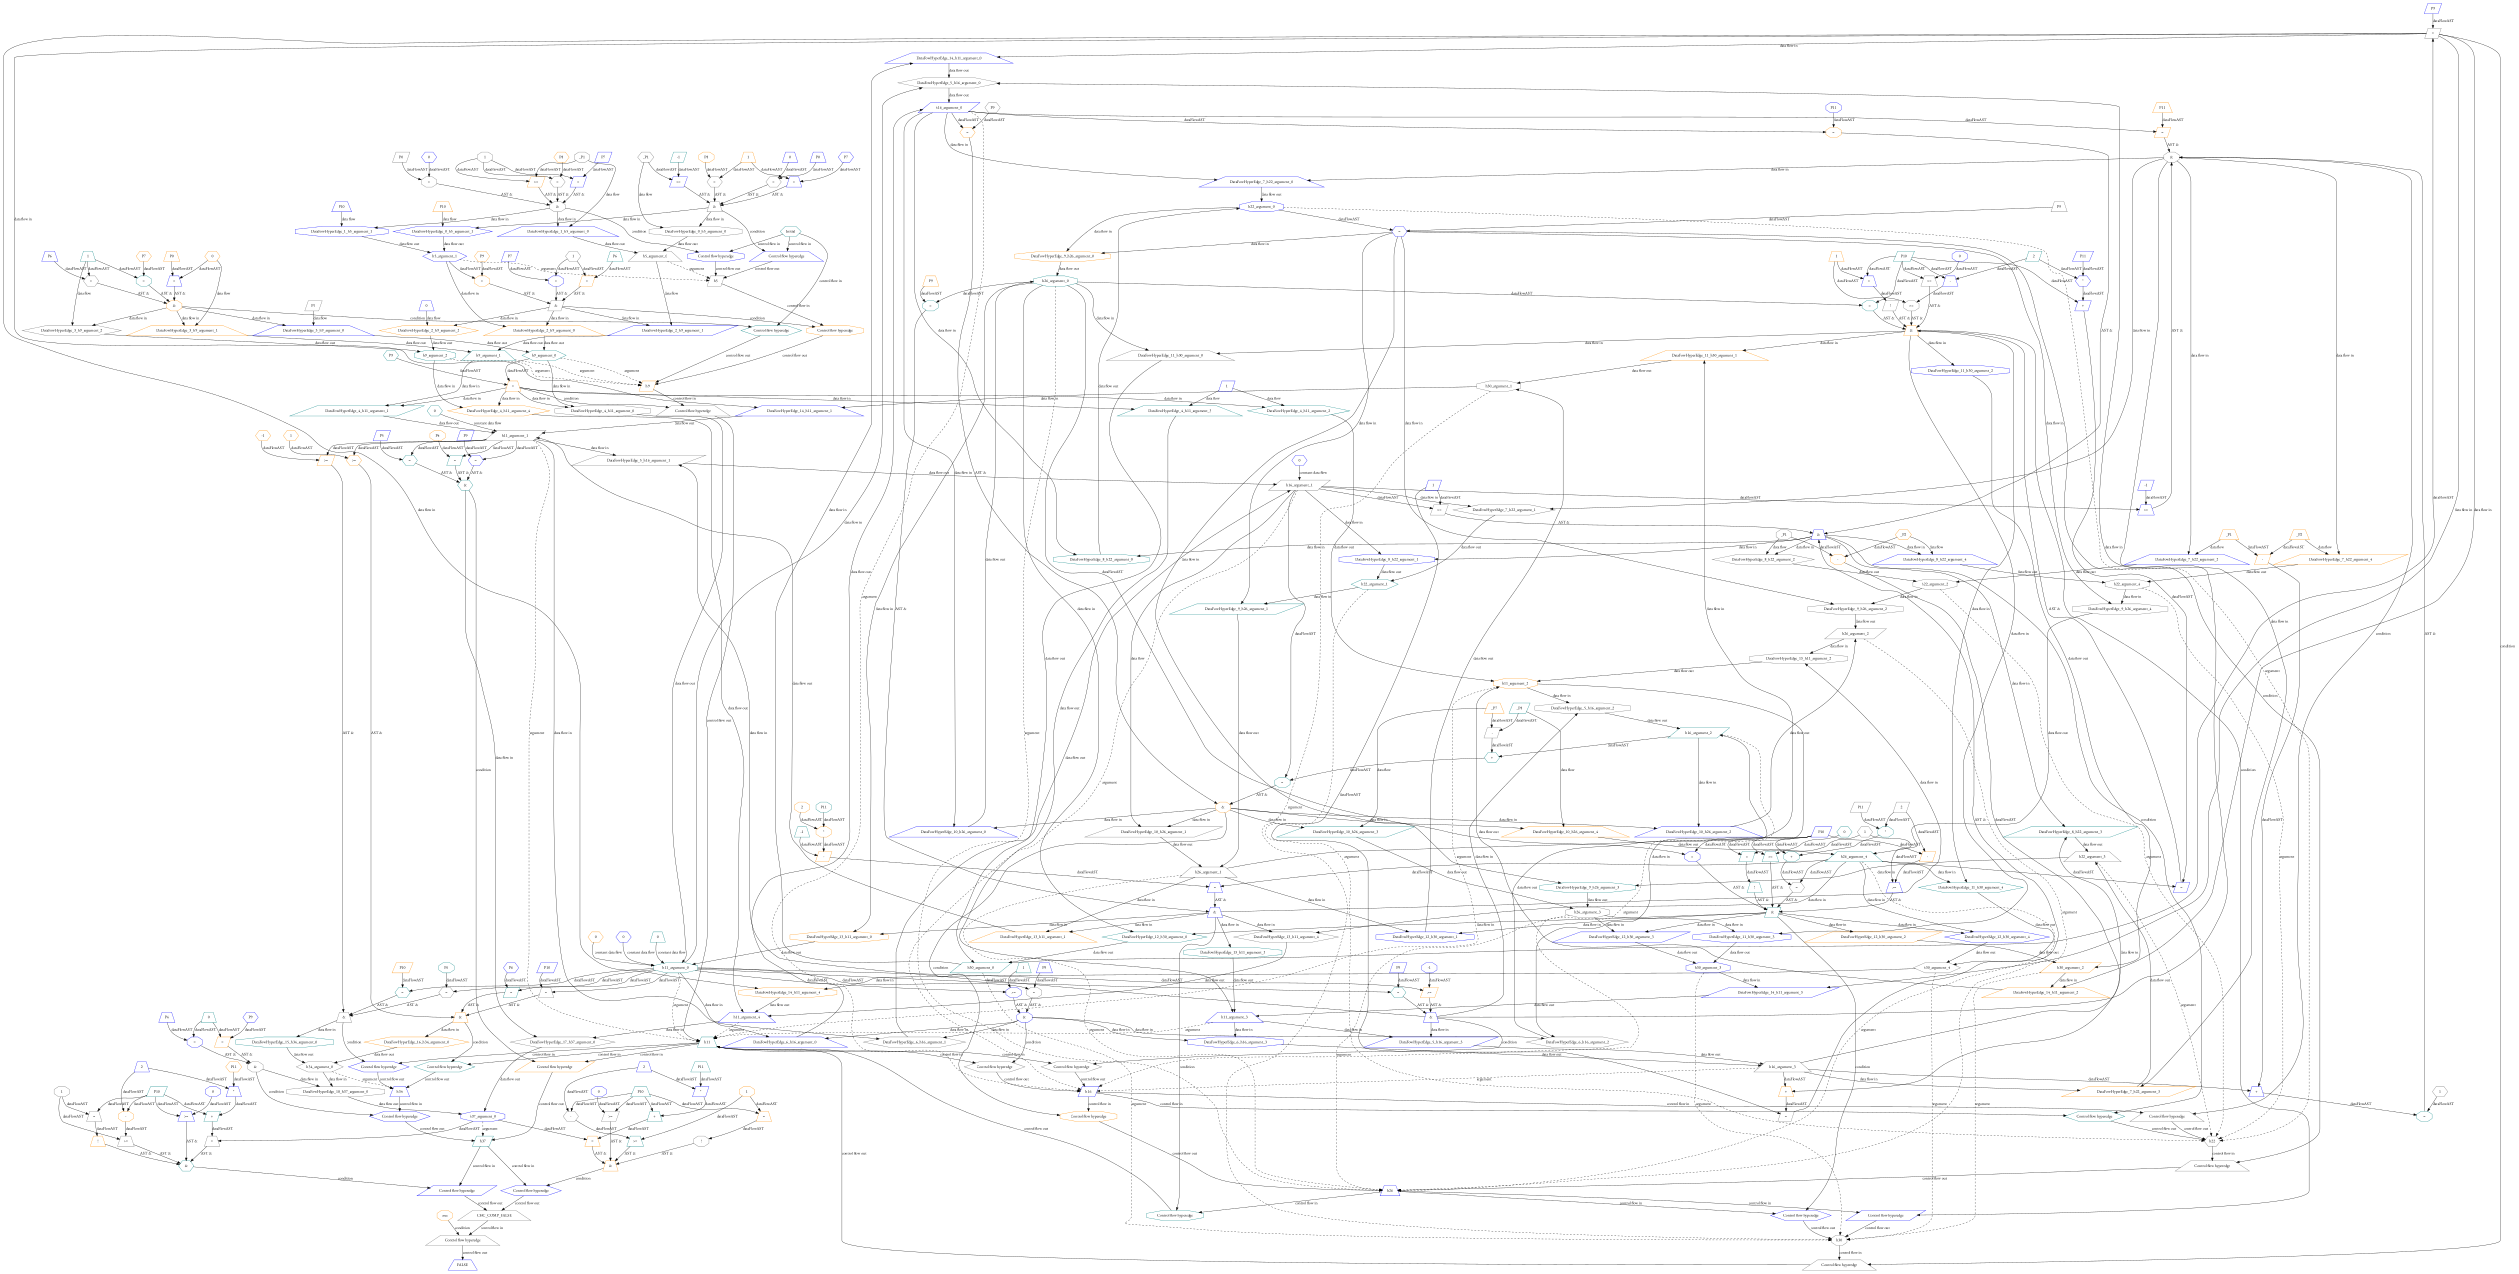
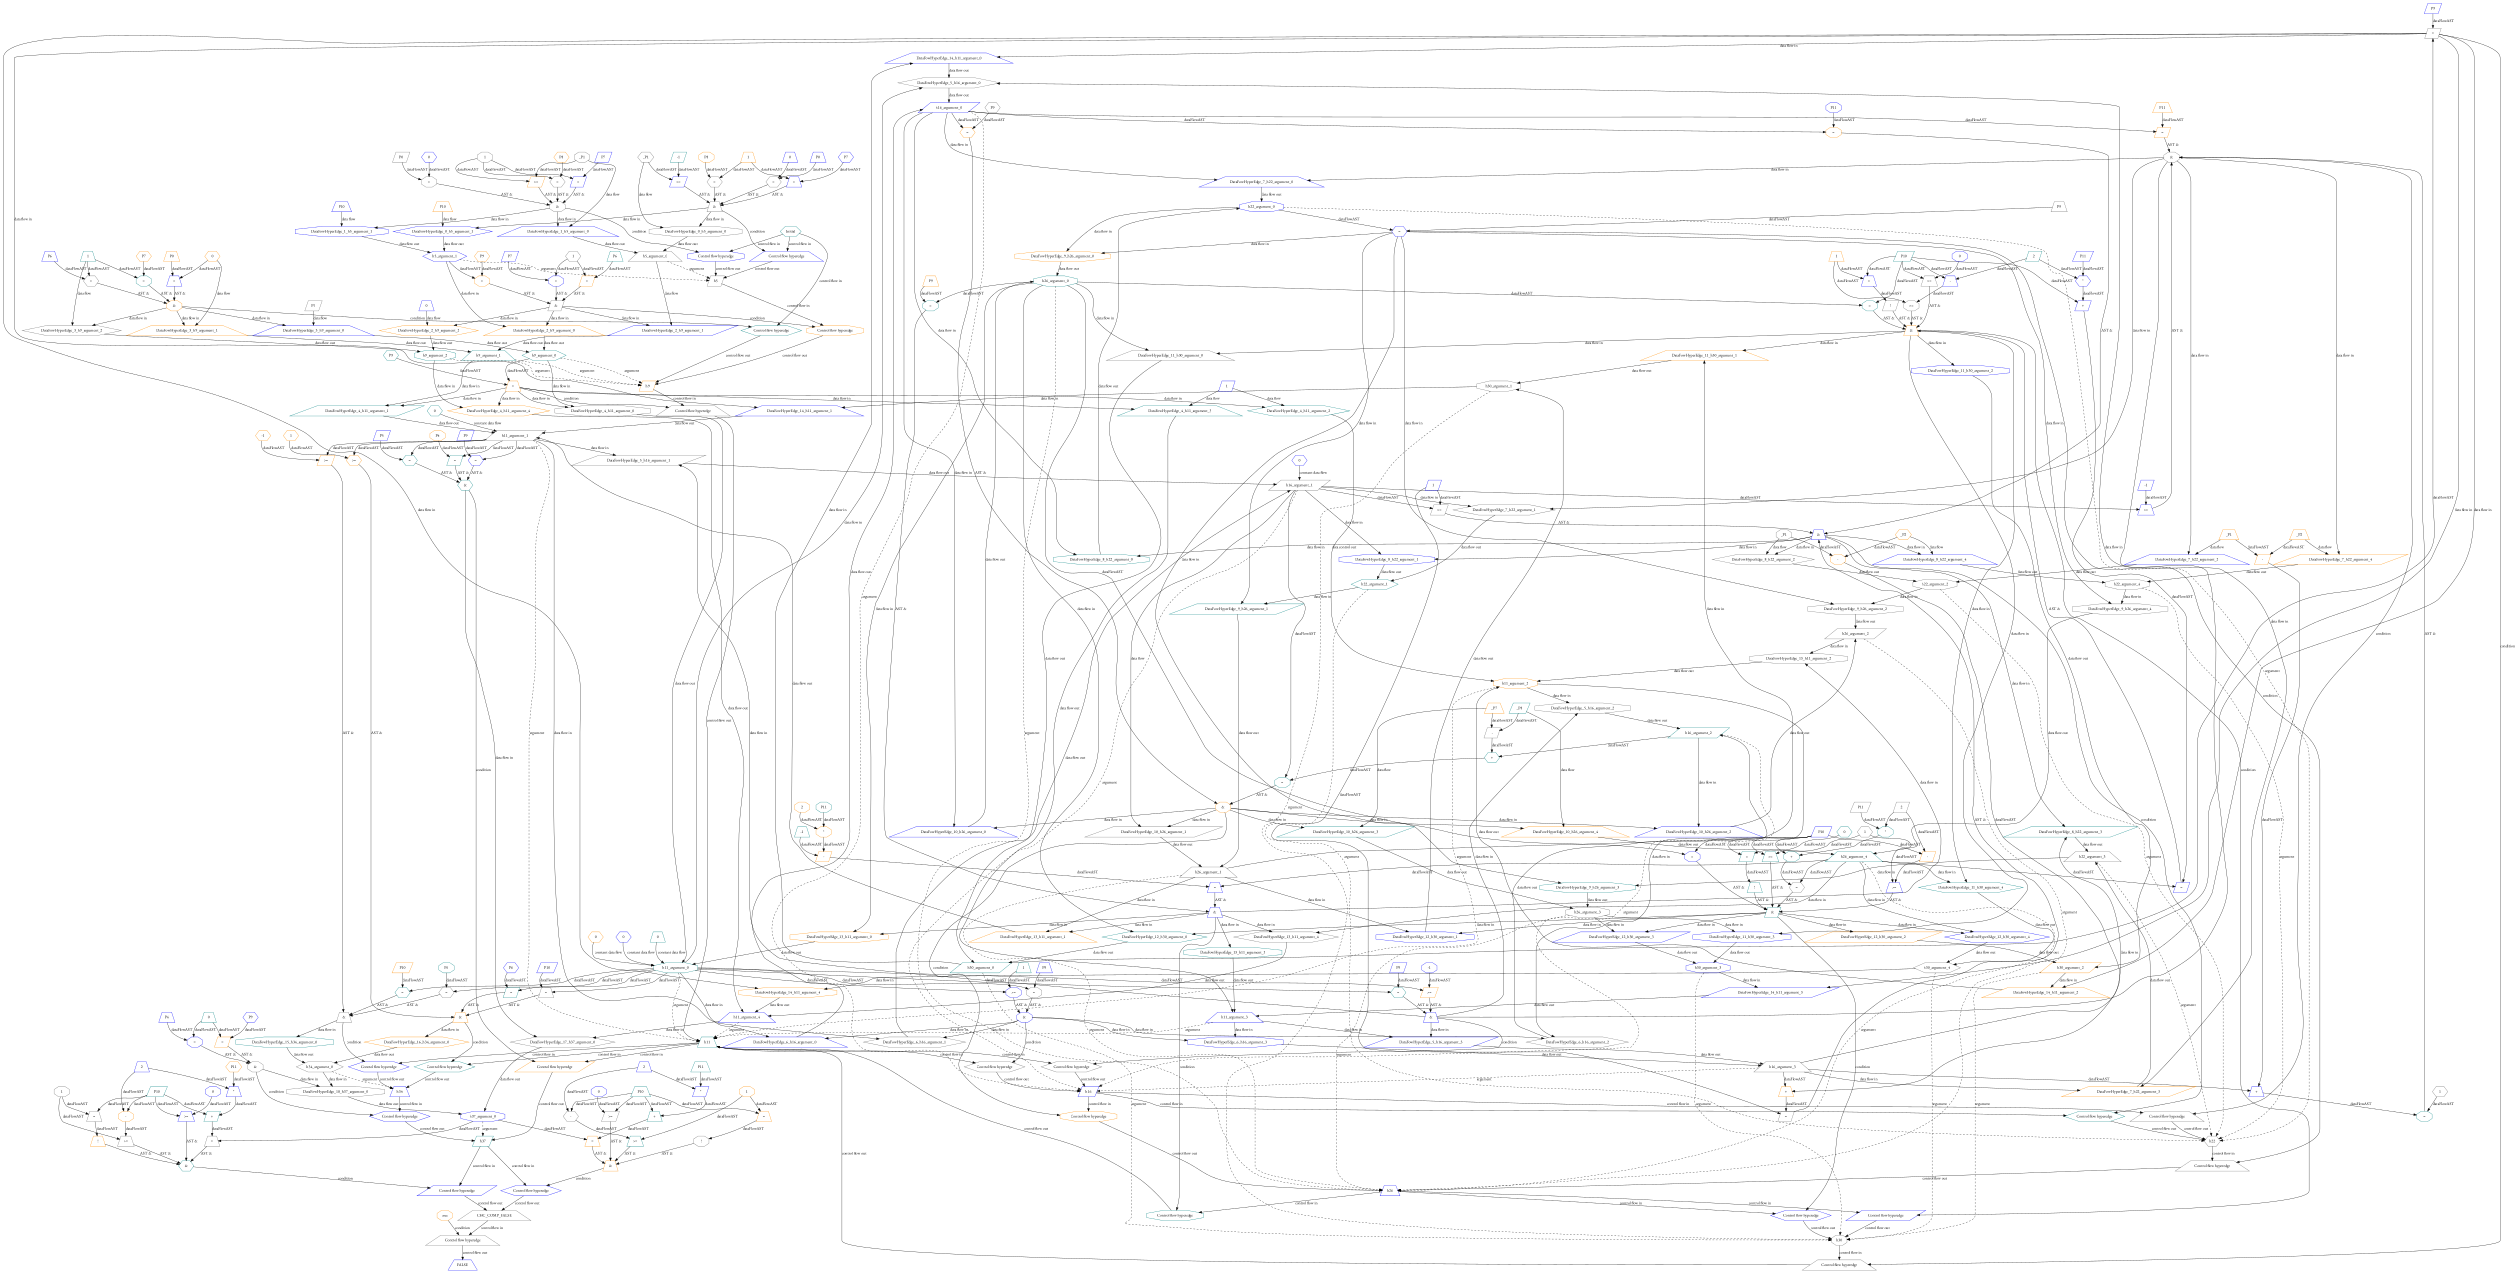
edge "DataFowHyperEdge_4_h11_argument_2" -> "h11_argument_2": label "data flow out" -> "data control out"
